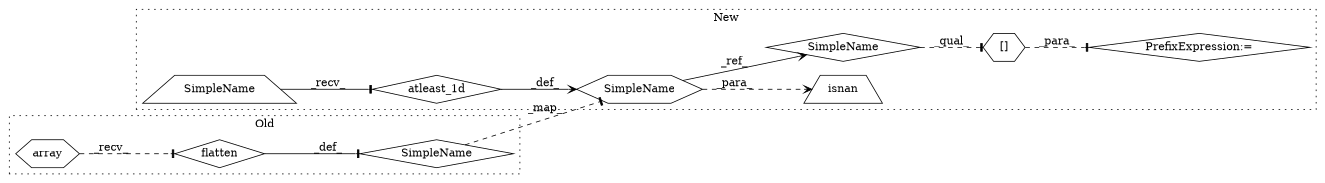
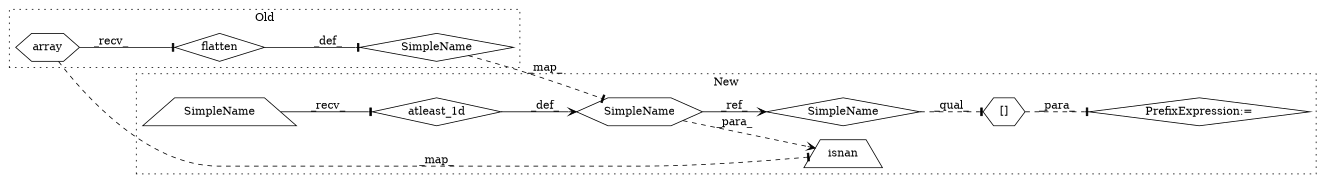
edge "array" -> "flatten": style dashed -> solid
edge "array" -> "isnan": added, label "_map_"
